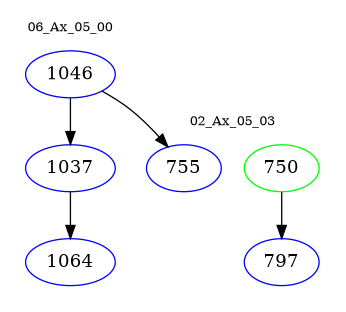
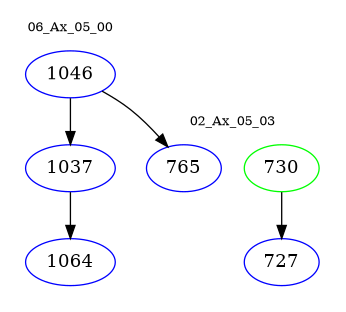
node "755": label "755" -> "765"
node "750": label "750" -> "730"
node "797": label "797" -> "727"
